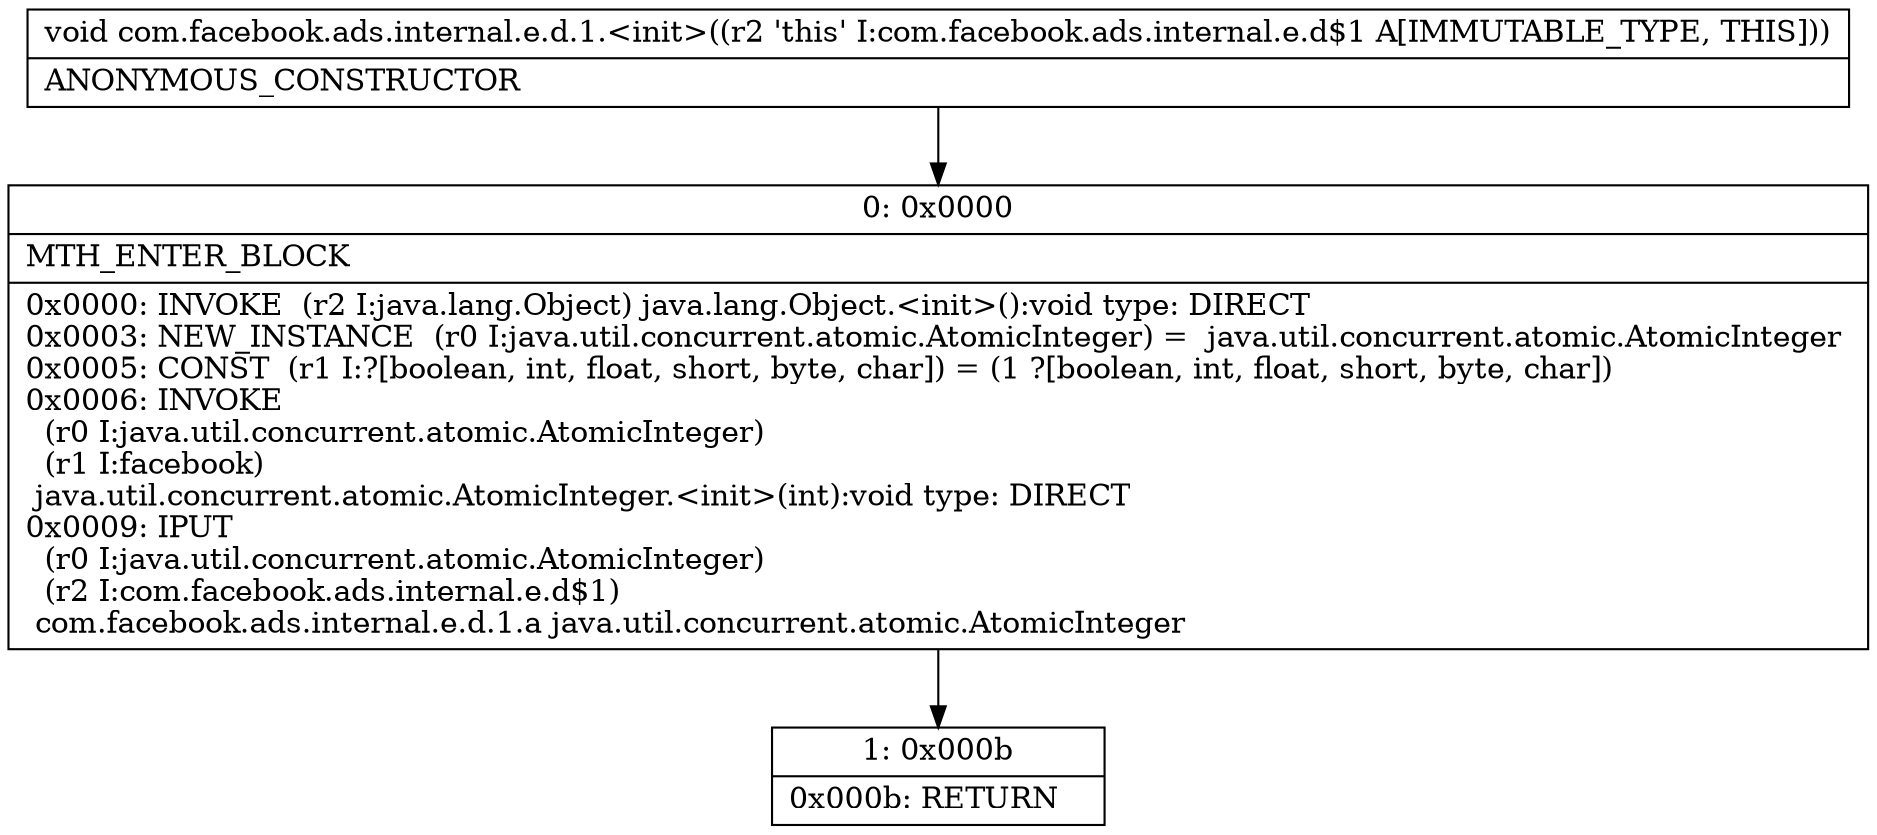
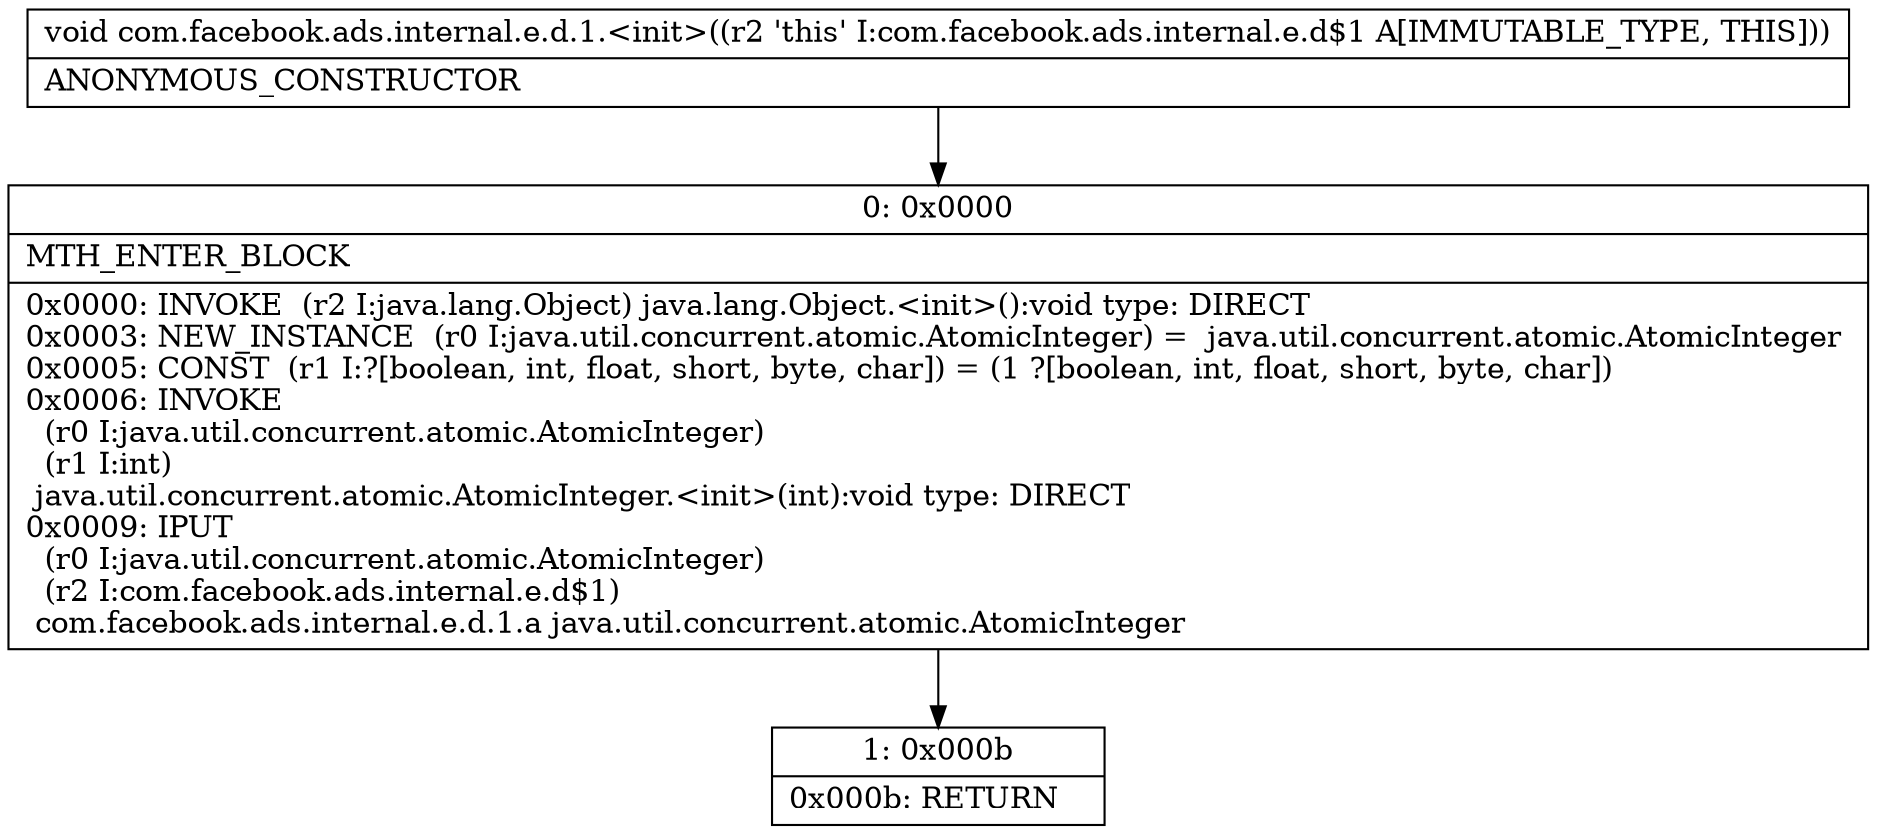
node "0: 0x0000": text "(r1 I:facebook)" -> "(r1 I:int)"
